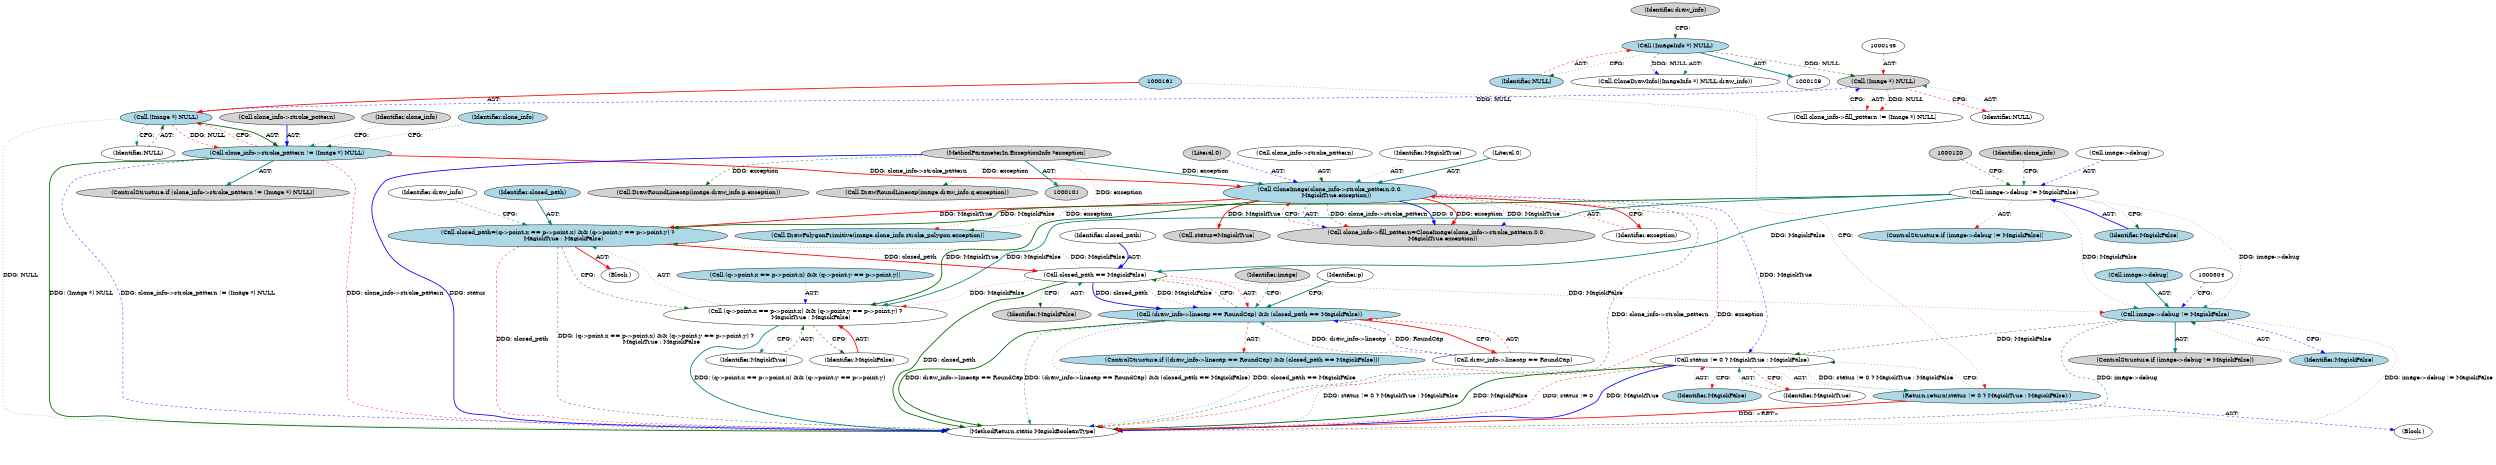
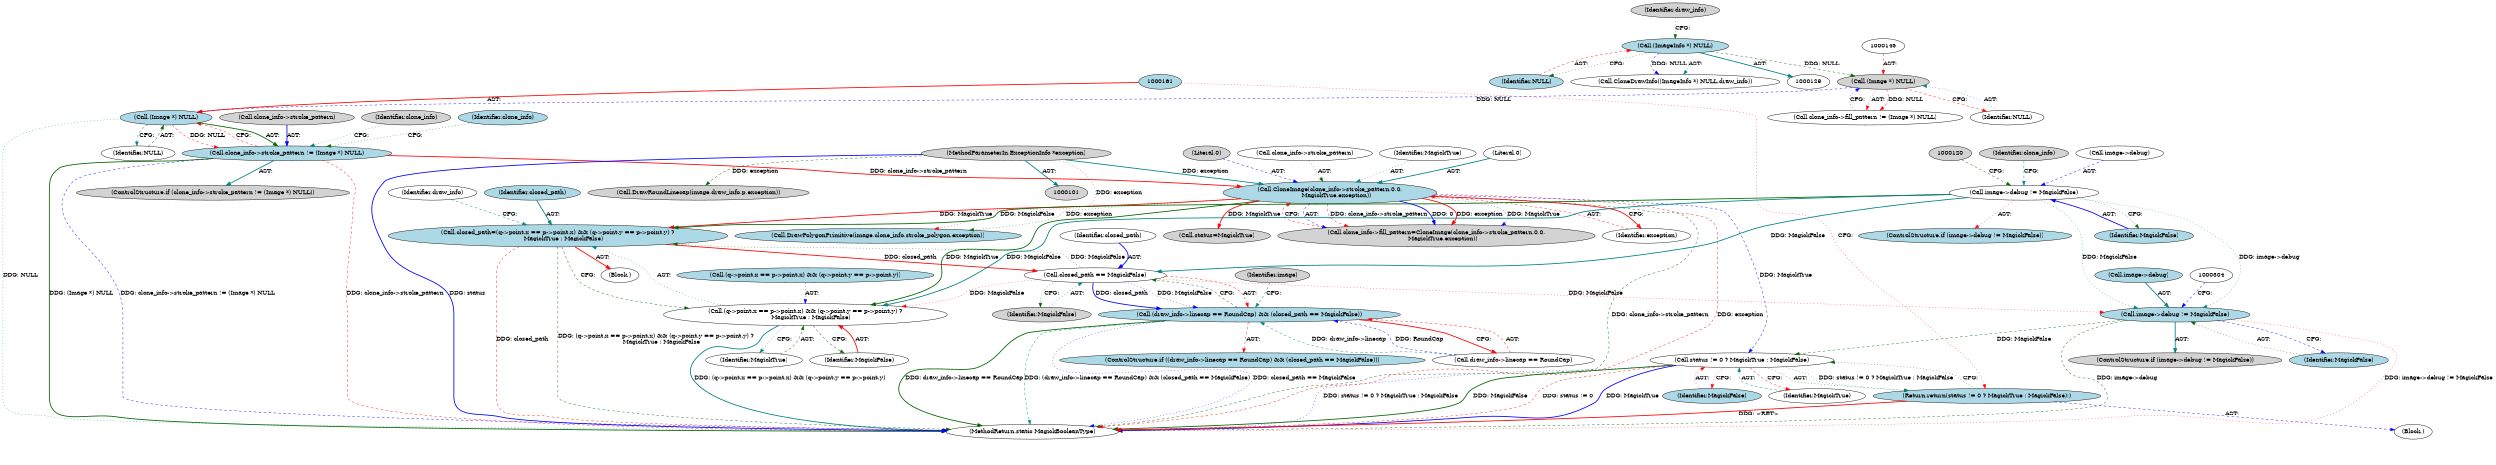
node "(Call,DrawRoundLinecap(image,draw_info,q,exception))": removed
node "(Identifier,p)": removed
edge "(Call,closed_path == MagickFalse)" -> "(MethodReturn,static MagickBooleanType)": removed, label "DDG: closed_path"
